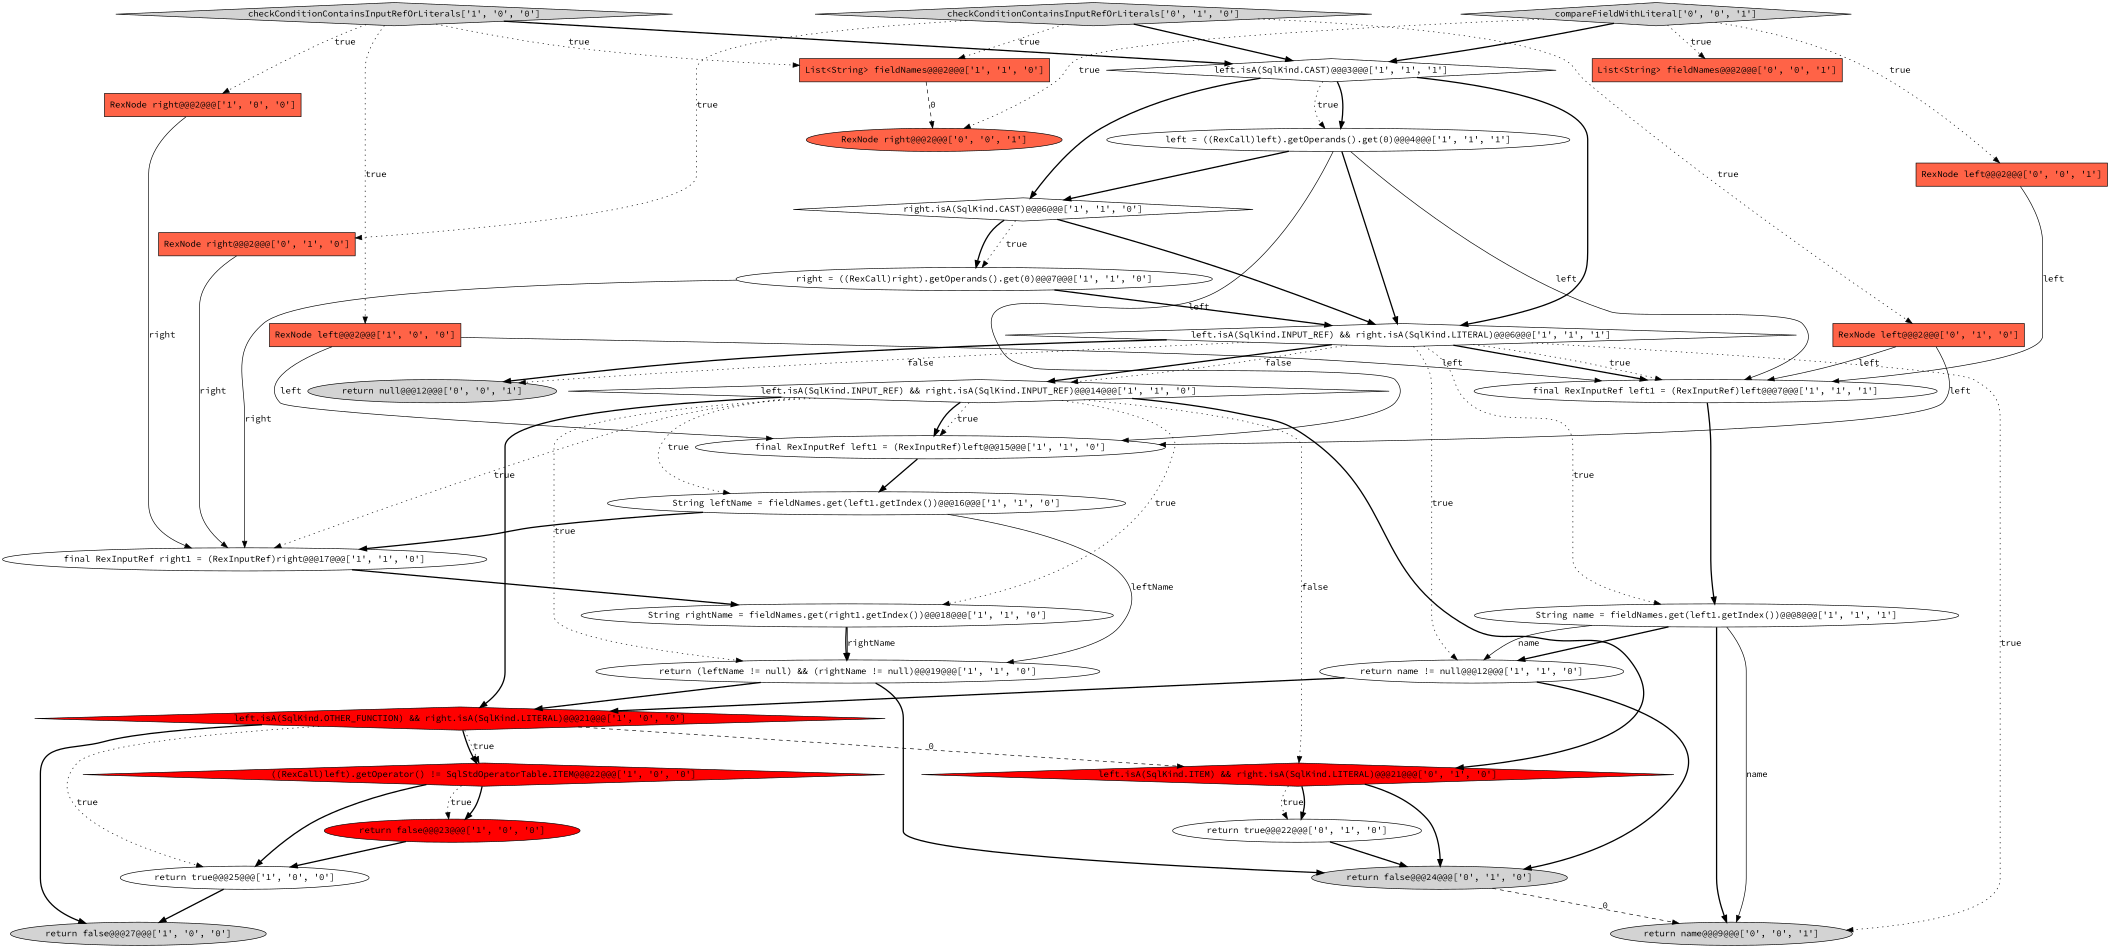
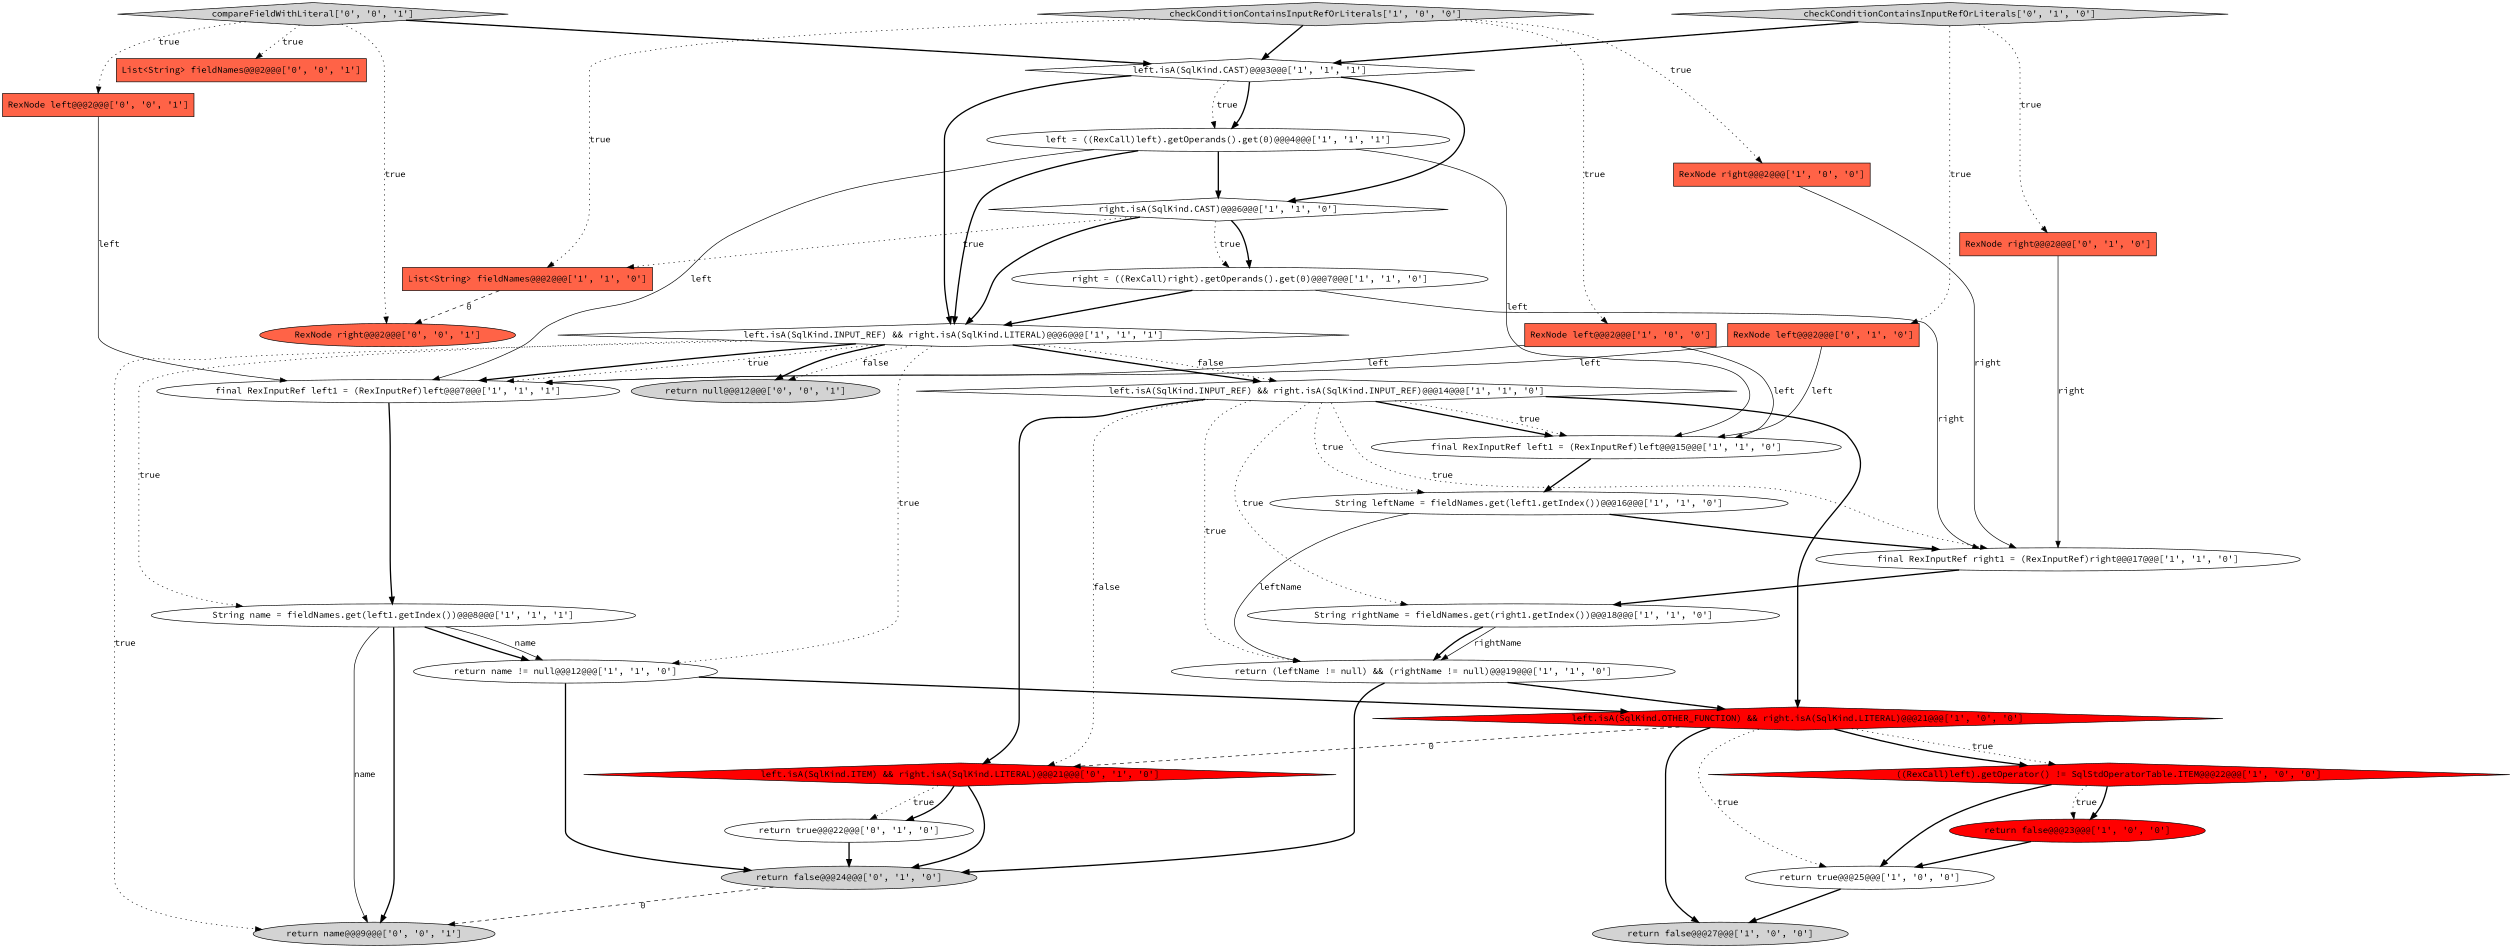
edge "checkConditionContainsInputRefOrLiterals['0', '1', '0']" -> "List<String> fieldNames@@@2@@@['1', '1', '0']": now "right.isA(SqlKind.CAST)@@@6@@@['1', '1', '0']" -> "List<String> fieldNames@@@2@@@['1', '1', '0']"
